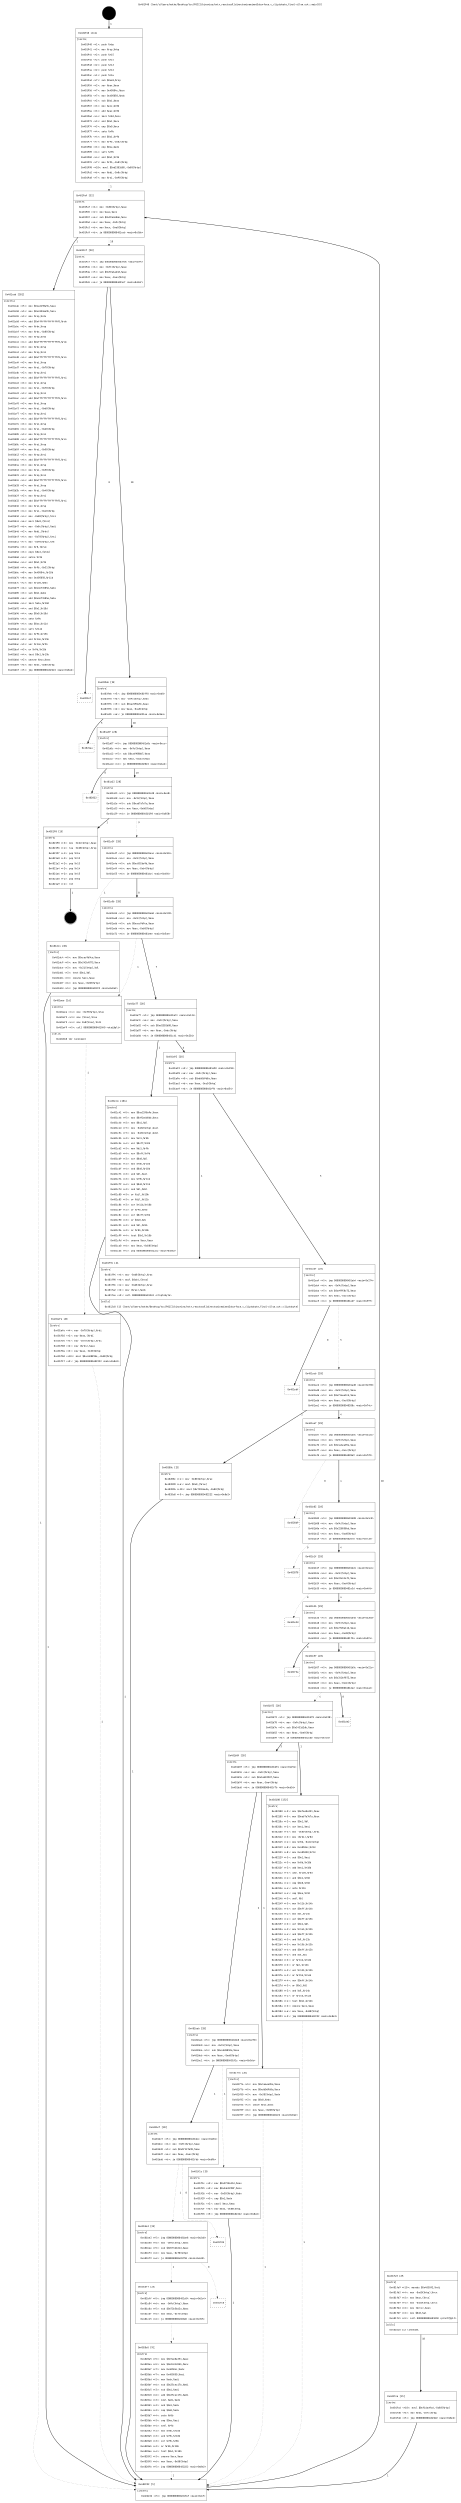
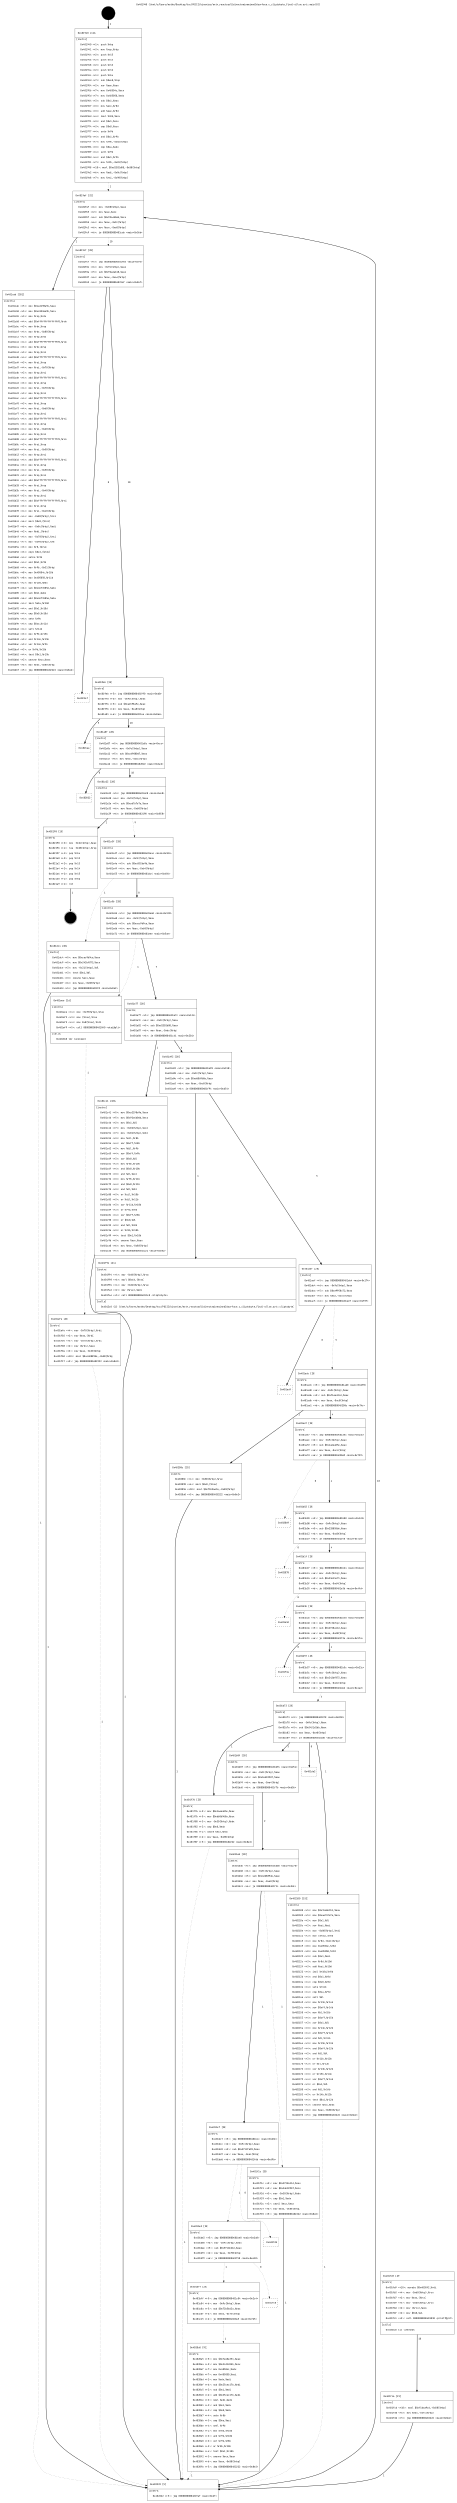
edge "0x401b57 [28]" -> "0x401de2": now "0x401b73 [28]" -> "0x401de2"
edge "0x401b8f [28]" -> "0x401f76 [30]": now "0x401b73 [28]" -> "0x401f76 [30]"
